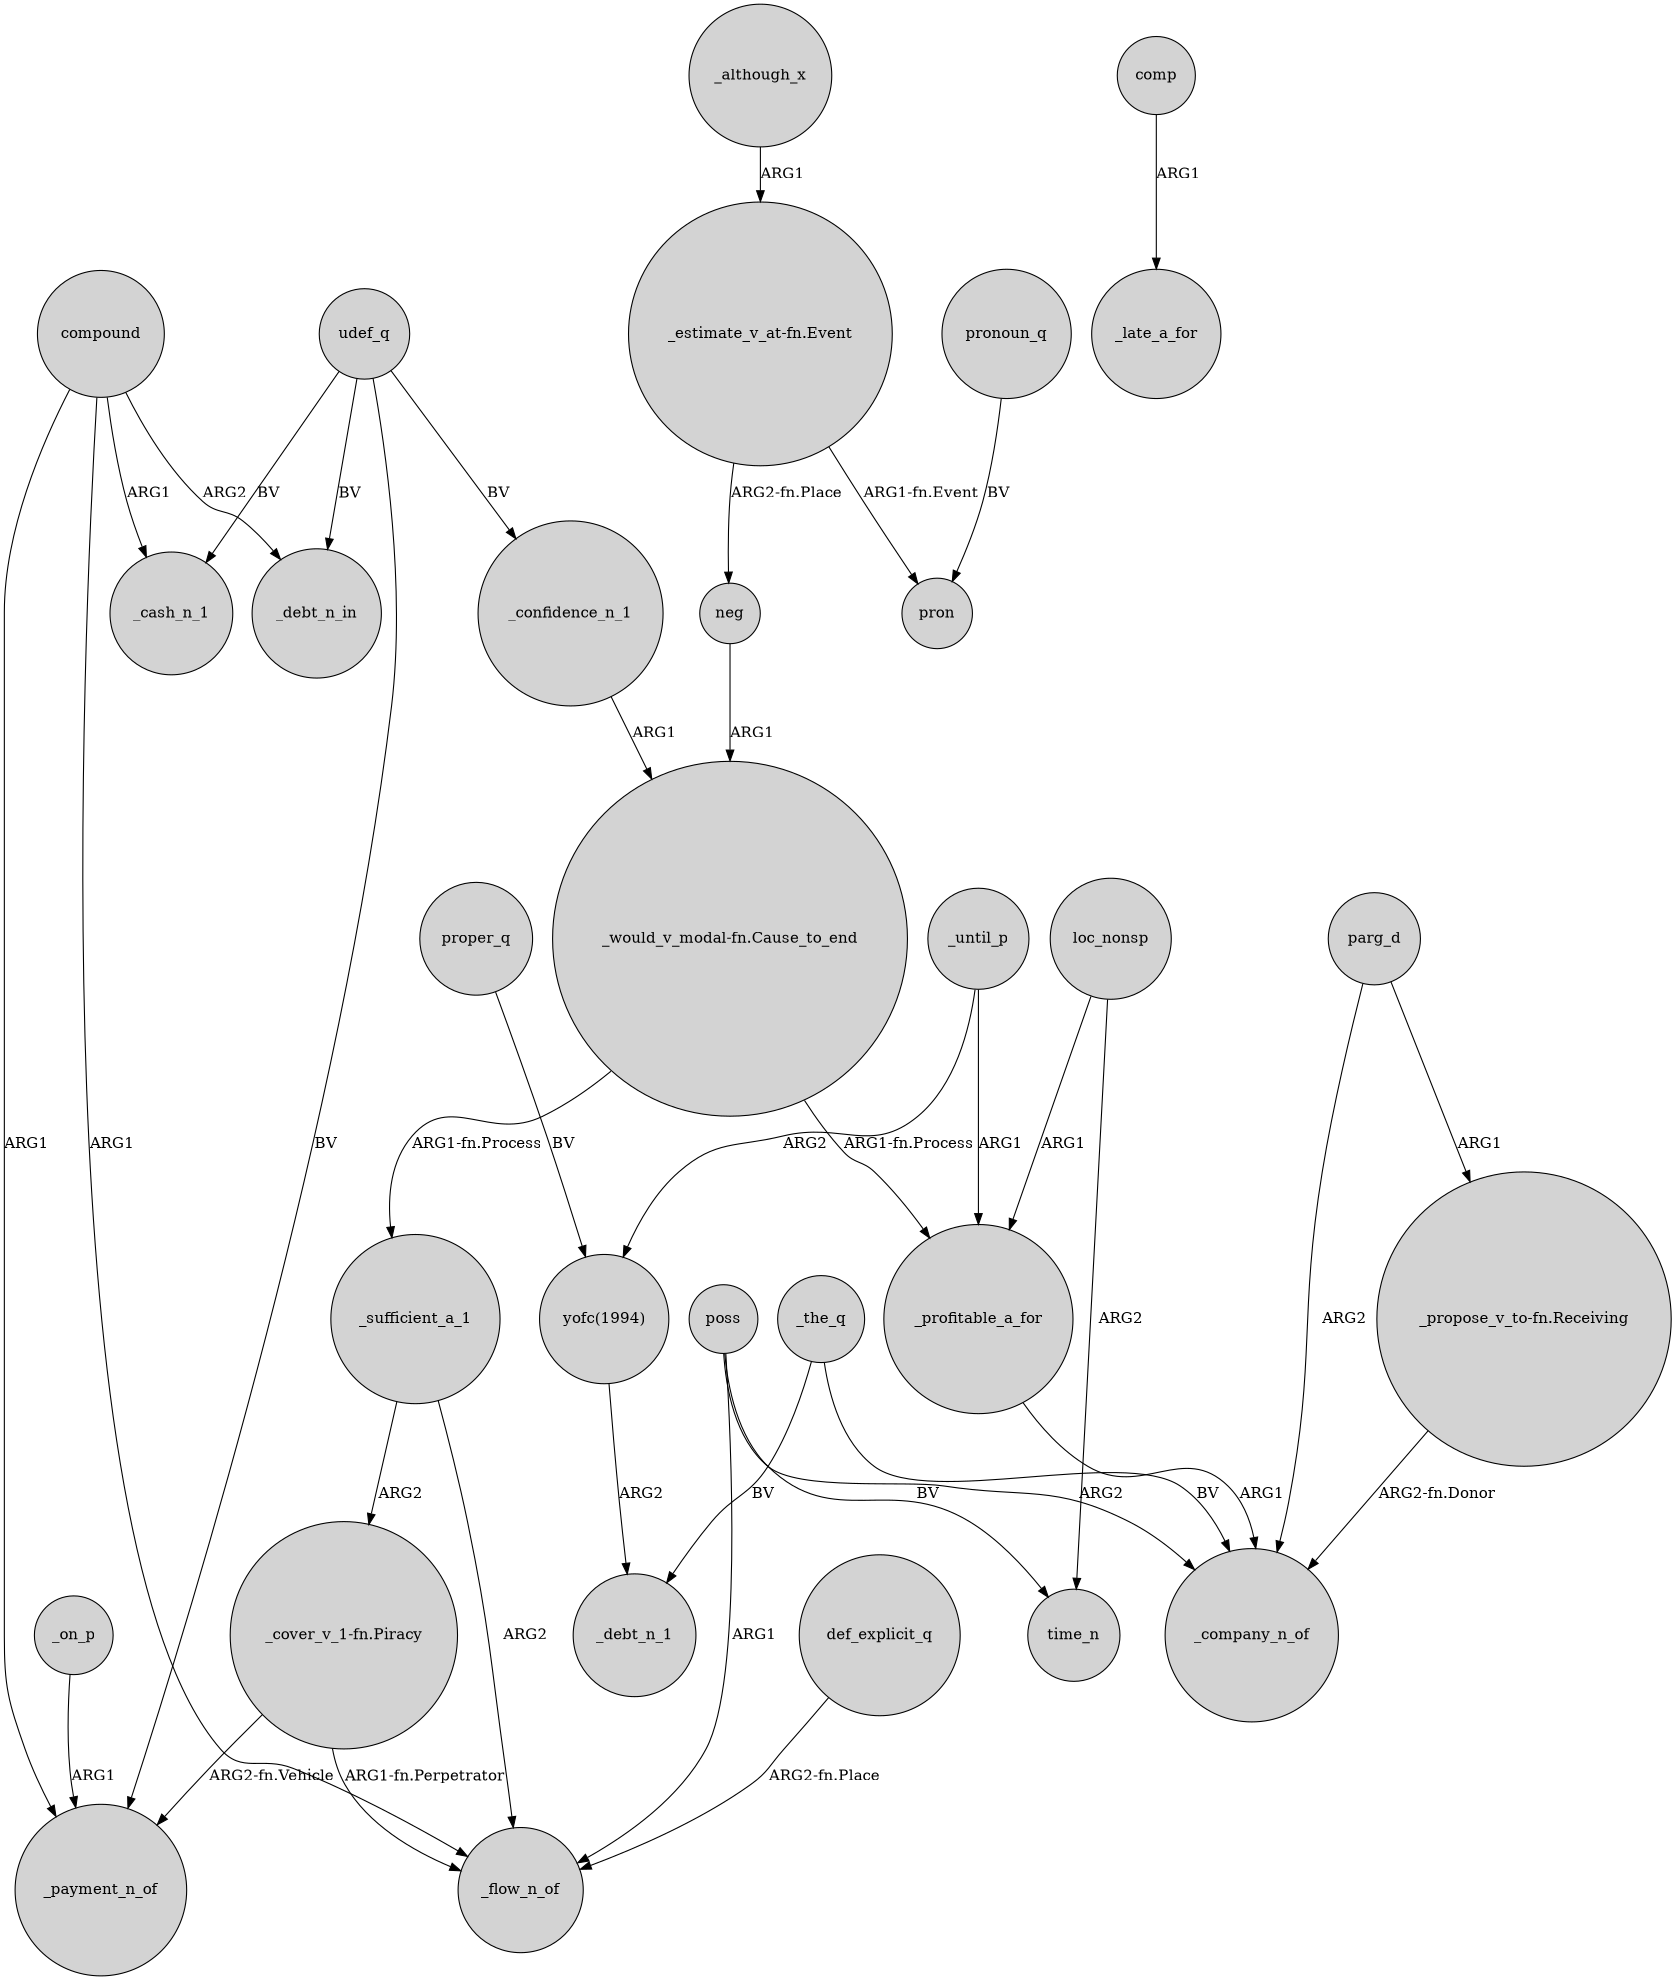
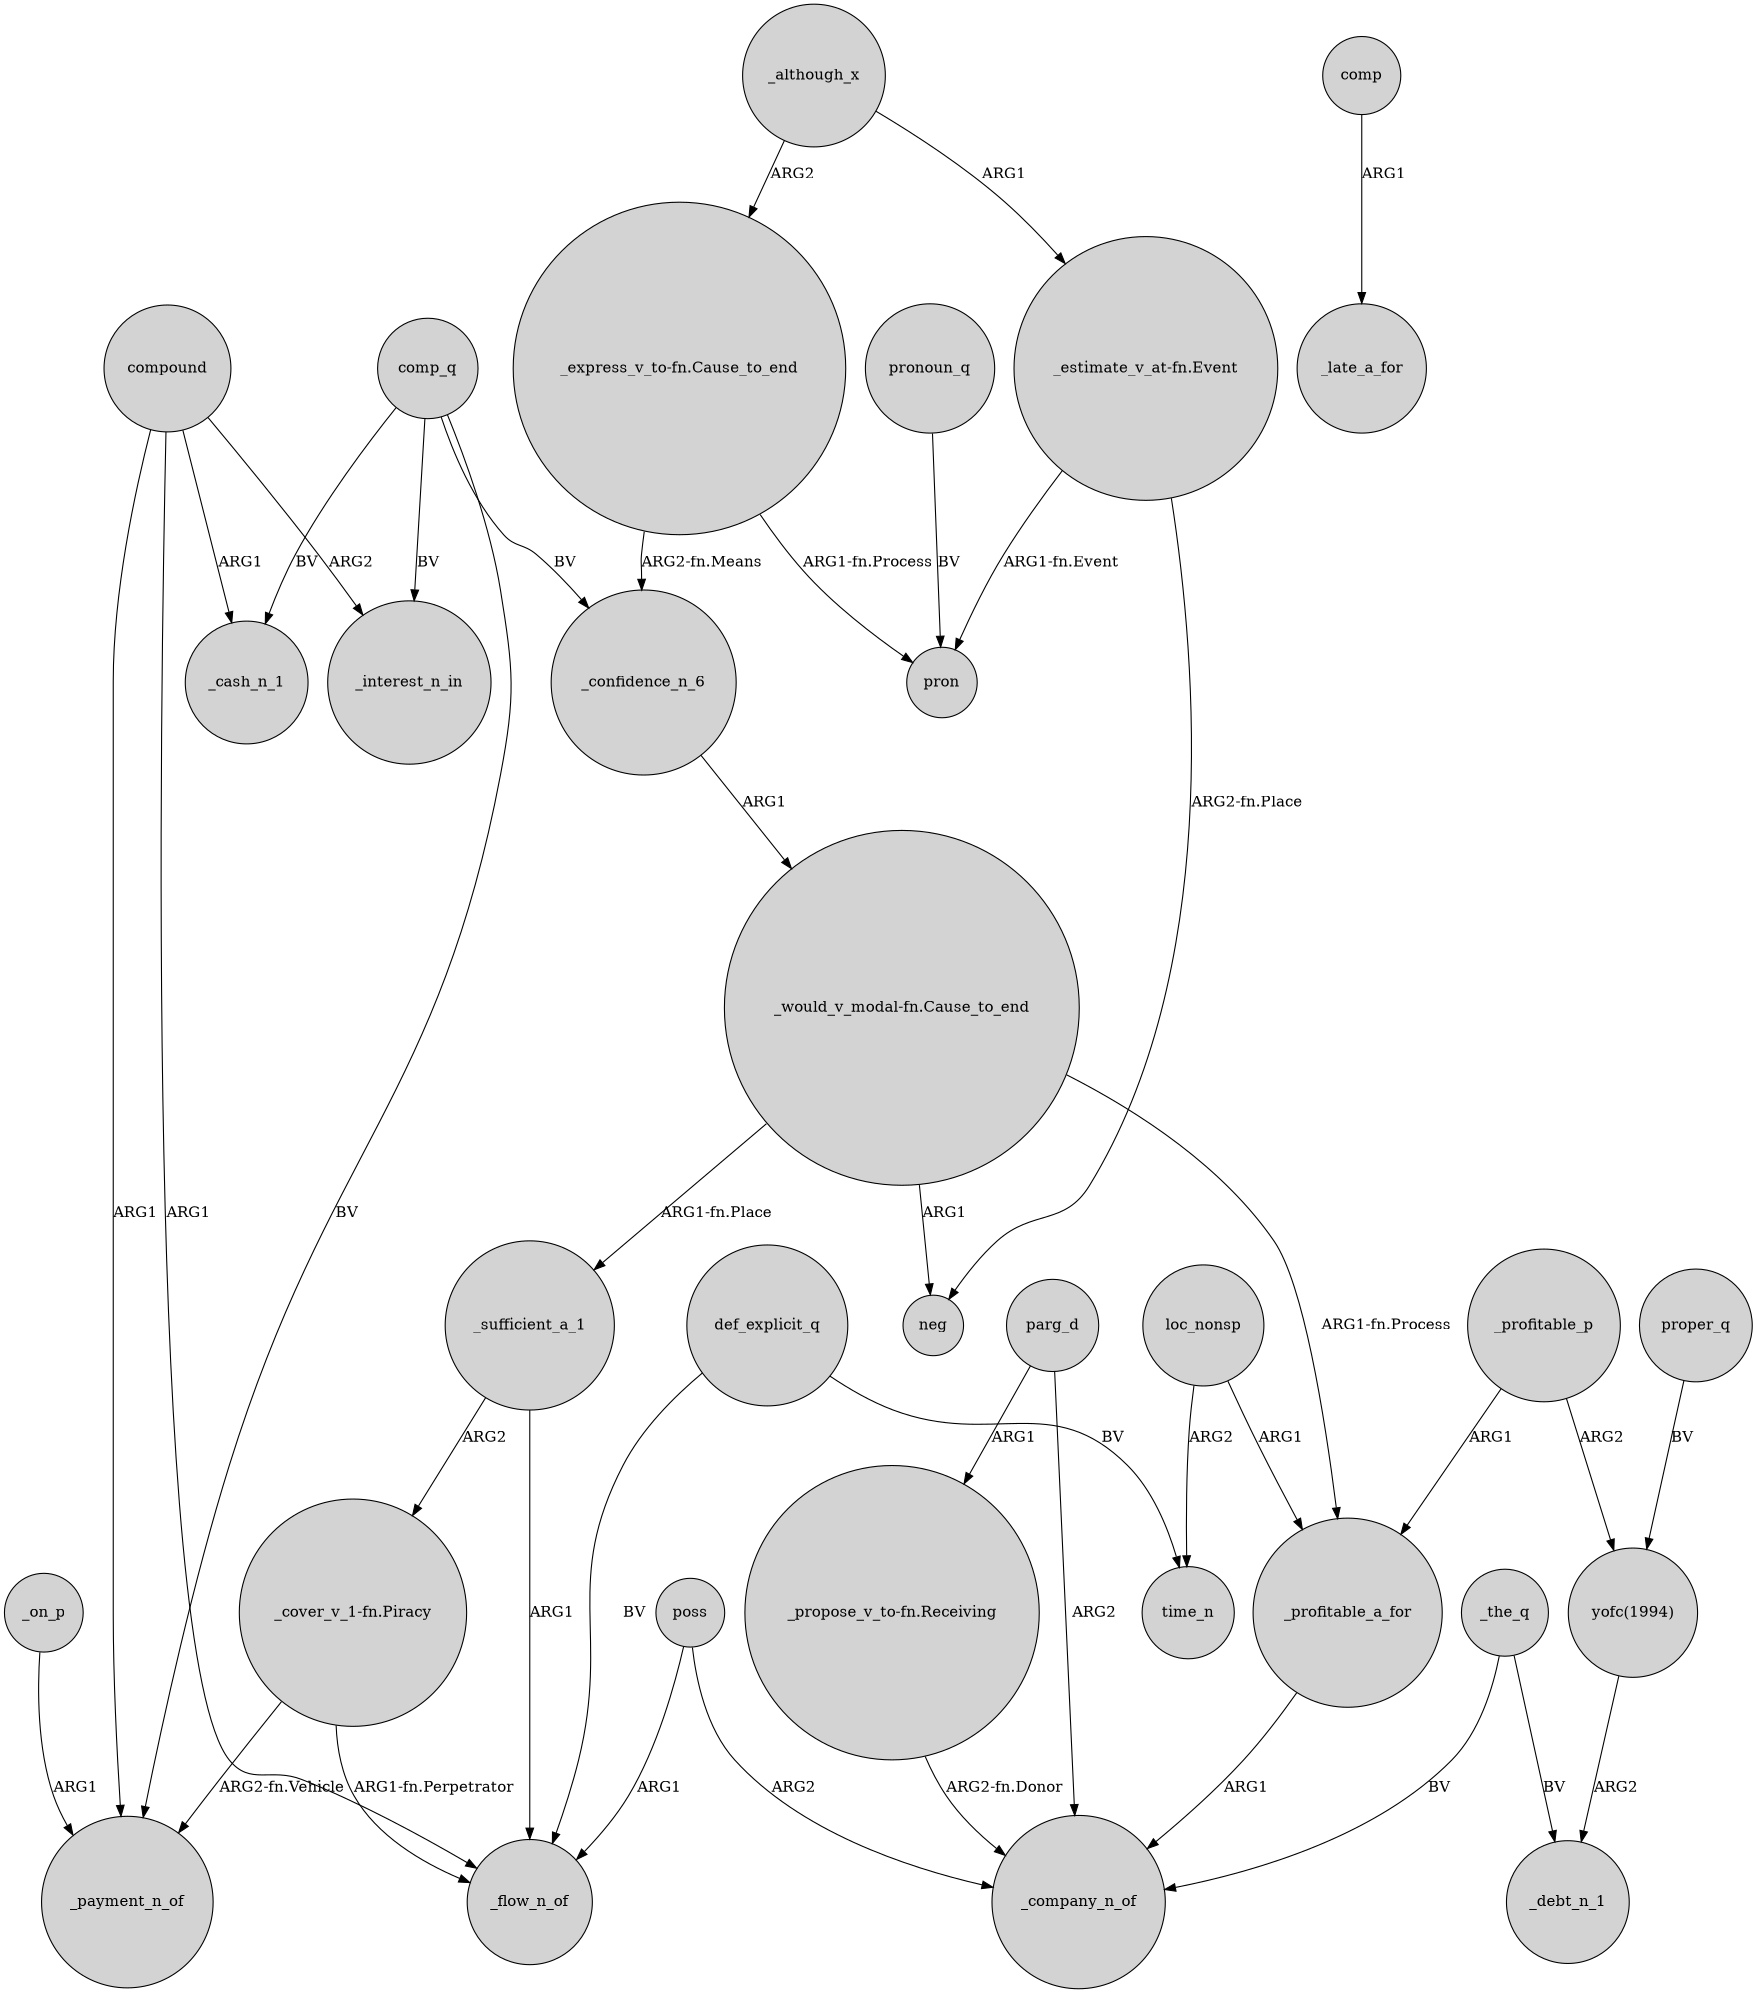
node "udef_q": label "udef_q" -> "comp_q"
node "_express_v_to-fn.Cause_to_end": added
node "_debt_n_in": label "_debt_n_in" -> "_interest_n_in"
node "_confidence_n_1": label "_confidence_n_1" -> "_confidence_n_6"
edge "neg" -> "_would_v_modal-fn.Cause_to_end": reversed
node "_until_p": label "_until_p" -> "_profitable_p"
edge "_would_v_modal-fn.Cause_to_end" -> "_sufficient_a_1": label "ARG1-fn.Process" -> "ARG1-fn.Place"
edge "poss" -> "time_n": now "def_explicit_q" -> "time_n"
edge "_sufficient_a_1" -> "_flow_n_of": label "ARG2" -> "ARG1"
edge "def_explicit_q" -> "_flow_n_of": label "ARG2-fn.Place" -> "BV"
